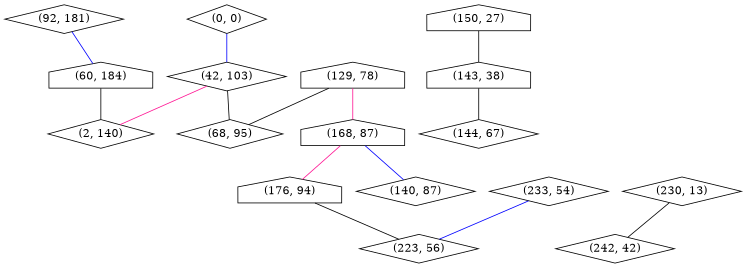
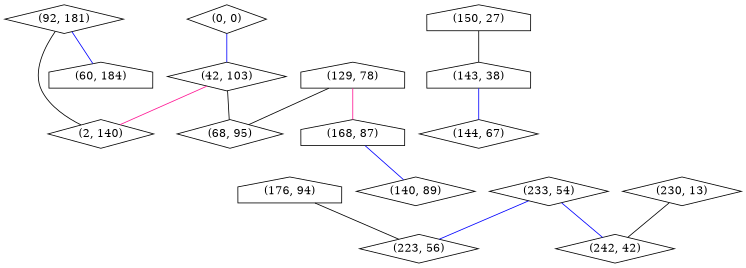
edge "(60, 184)" -- "(2, 140)": now "(92, 181)" -- "(2, 140)"
edge "(143, 38)" -- "(144, 67)": color black -> blue
edge "(168, 87)" -- "(176, 94)": removed
node "(140, 87)": label "(140, 87)" -> "(140, 89)"
edge "(233, 54)" -- "(242, 42)": added
